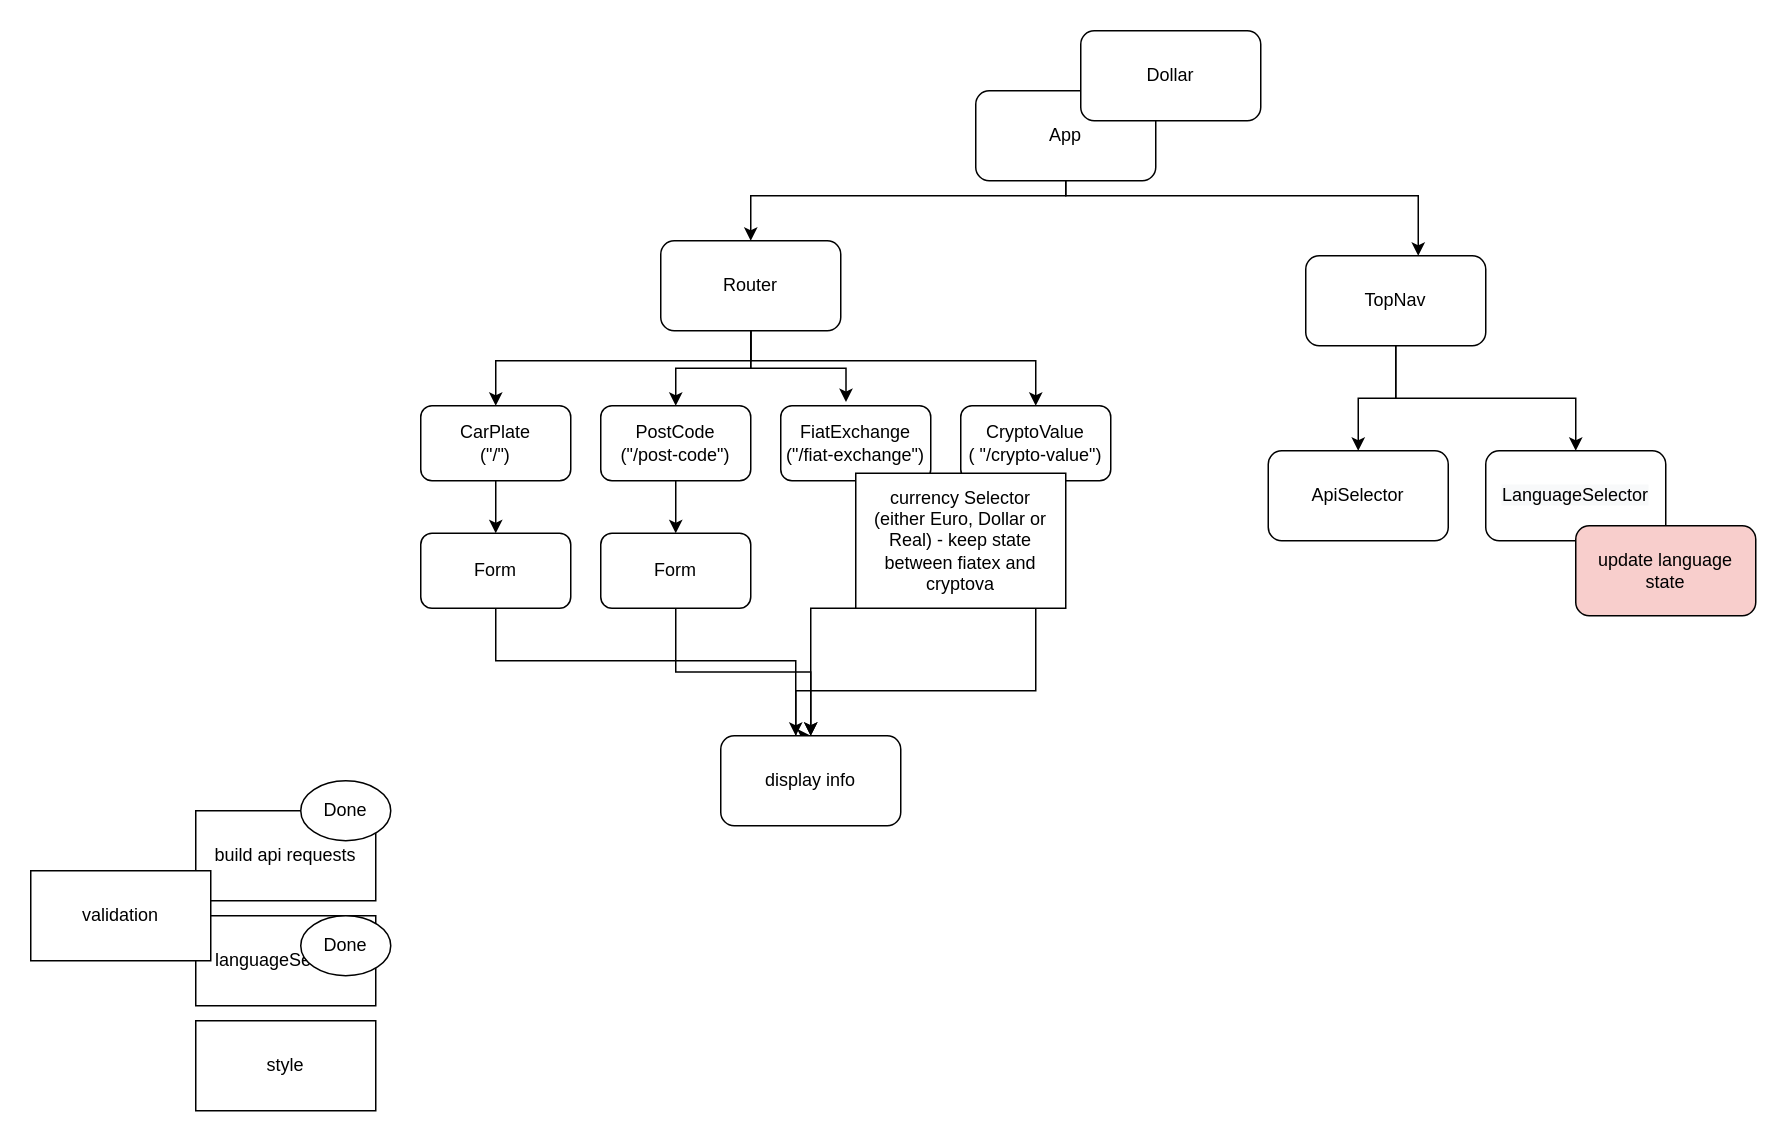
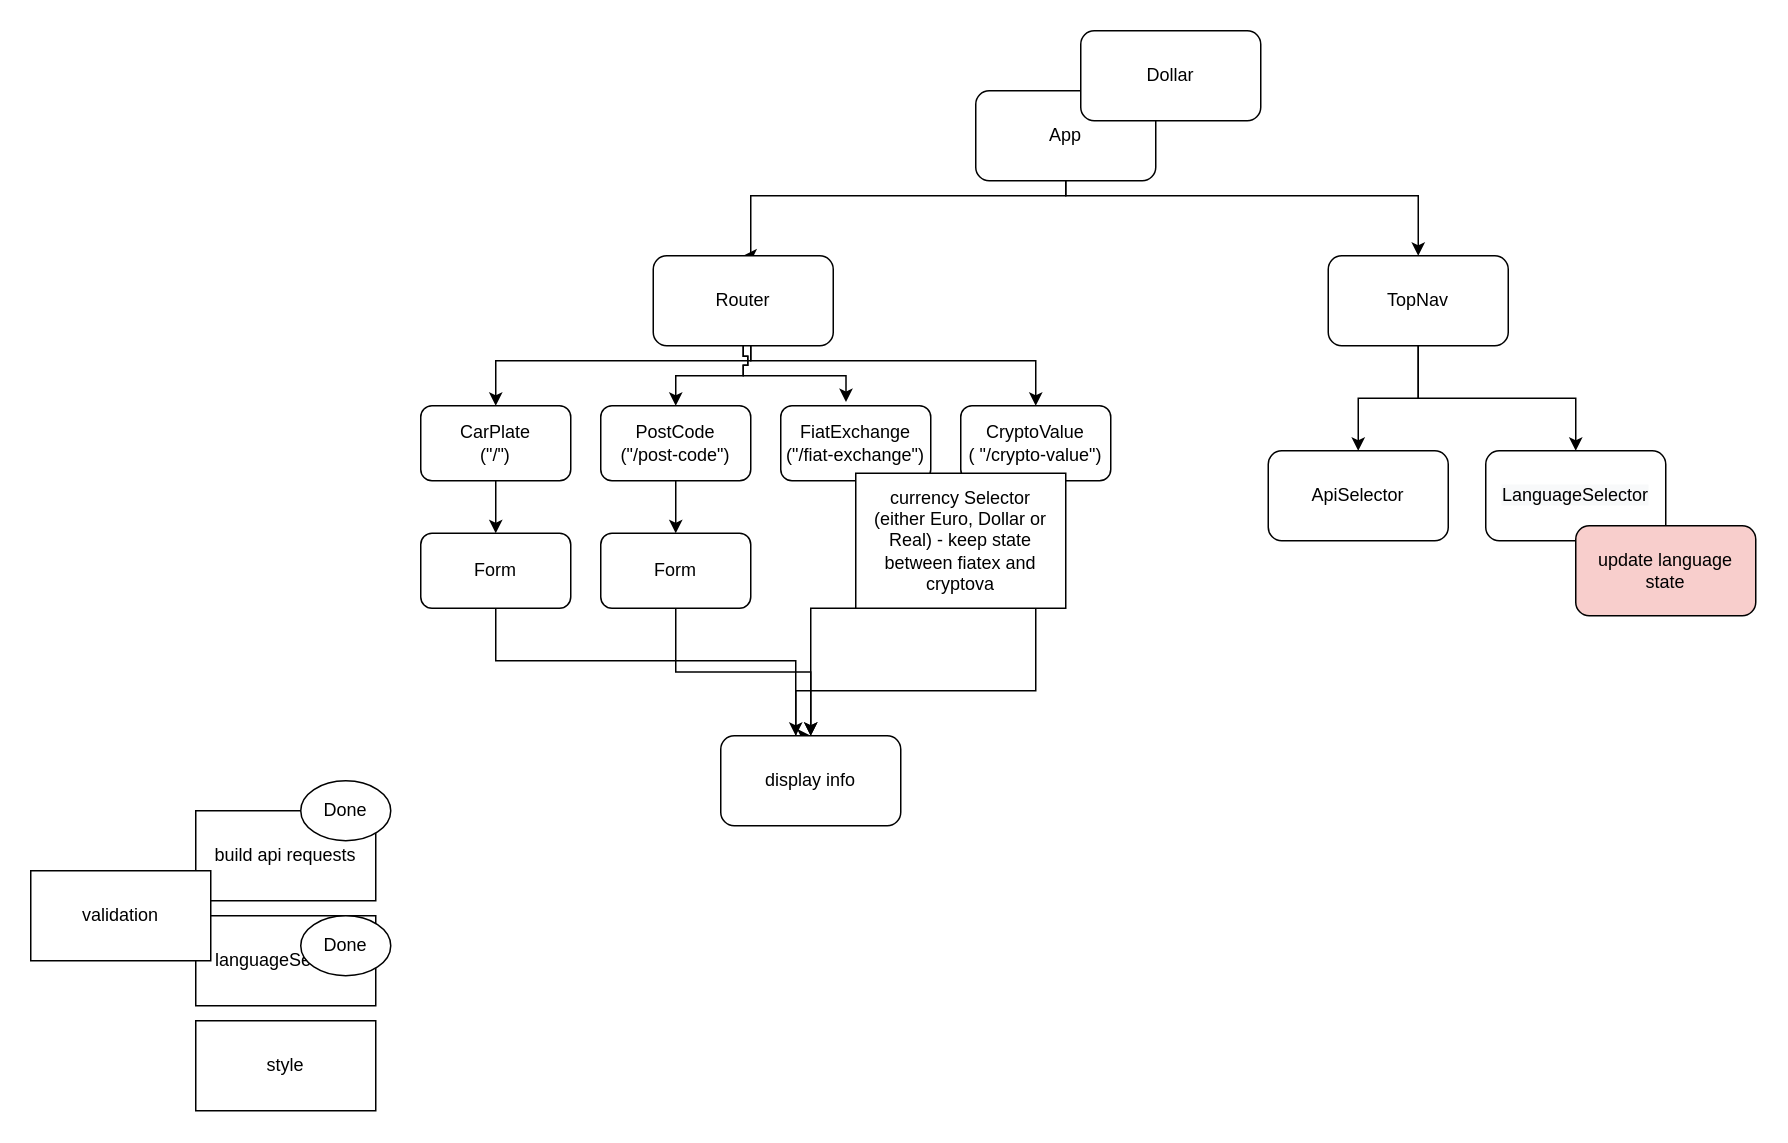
node "Router": moved (751, 286) -> (743, 301)
node "TopNav": moved (1396, 301) -> (1418, 301)
